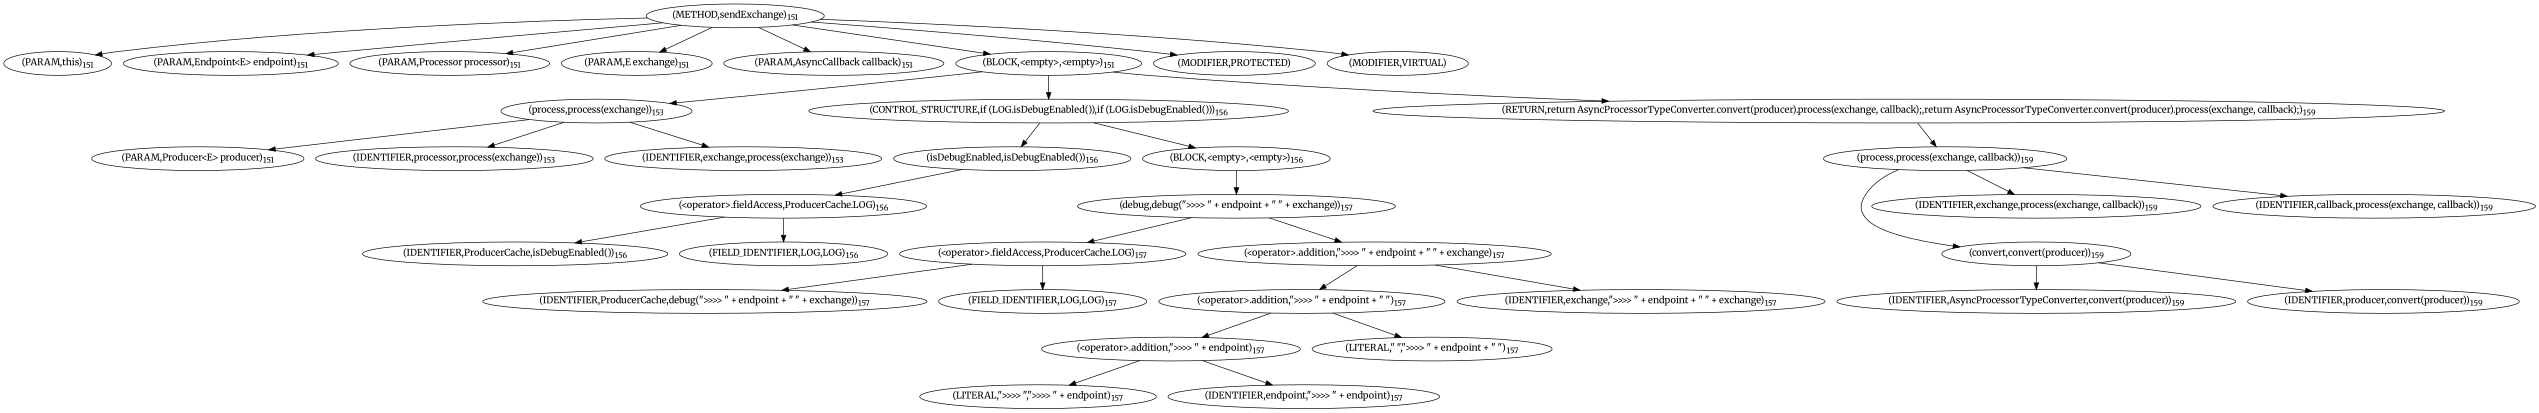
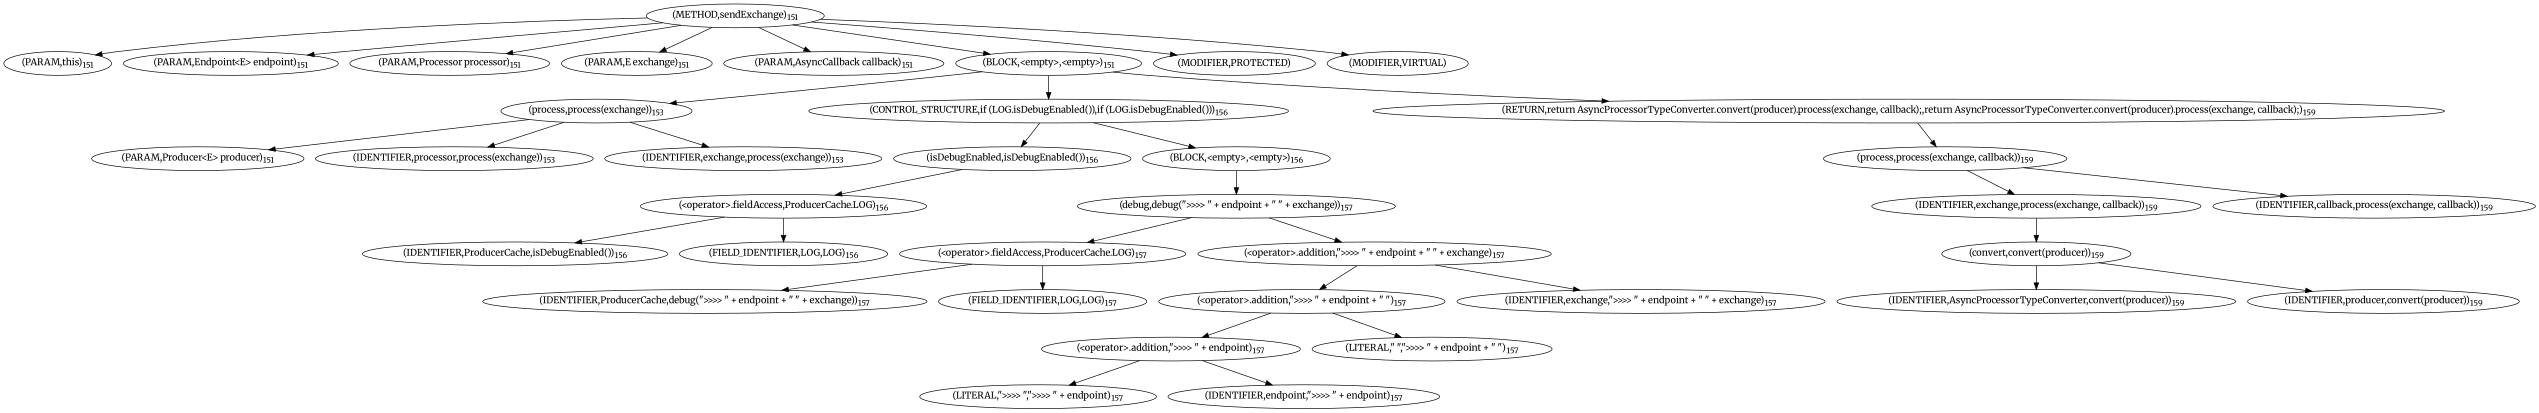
edge "(process,process(exchange, callback))" -> "(convert,convert(producer))": now "(IDENTIFIER,exchange,process(exchange, callback))" -> "(convert,convert(producer))"
